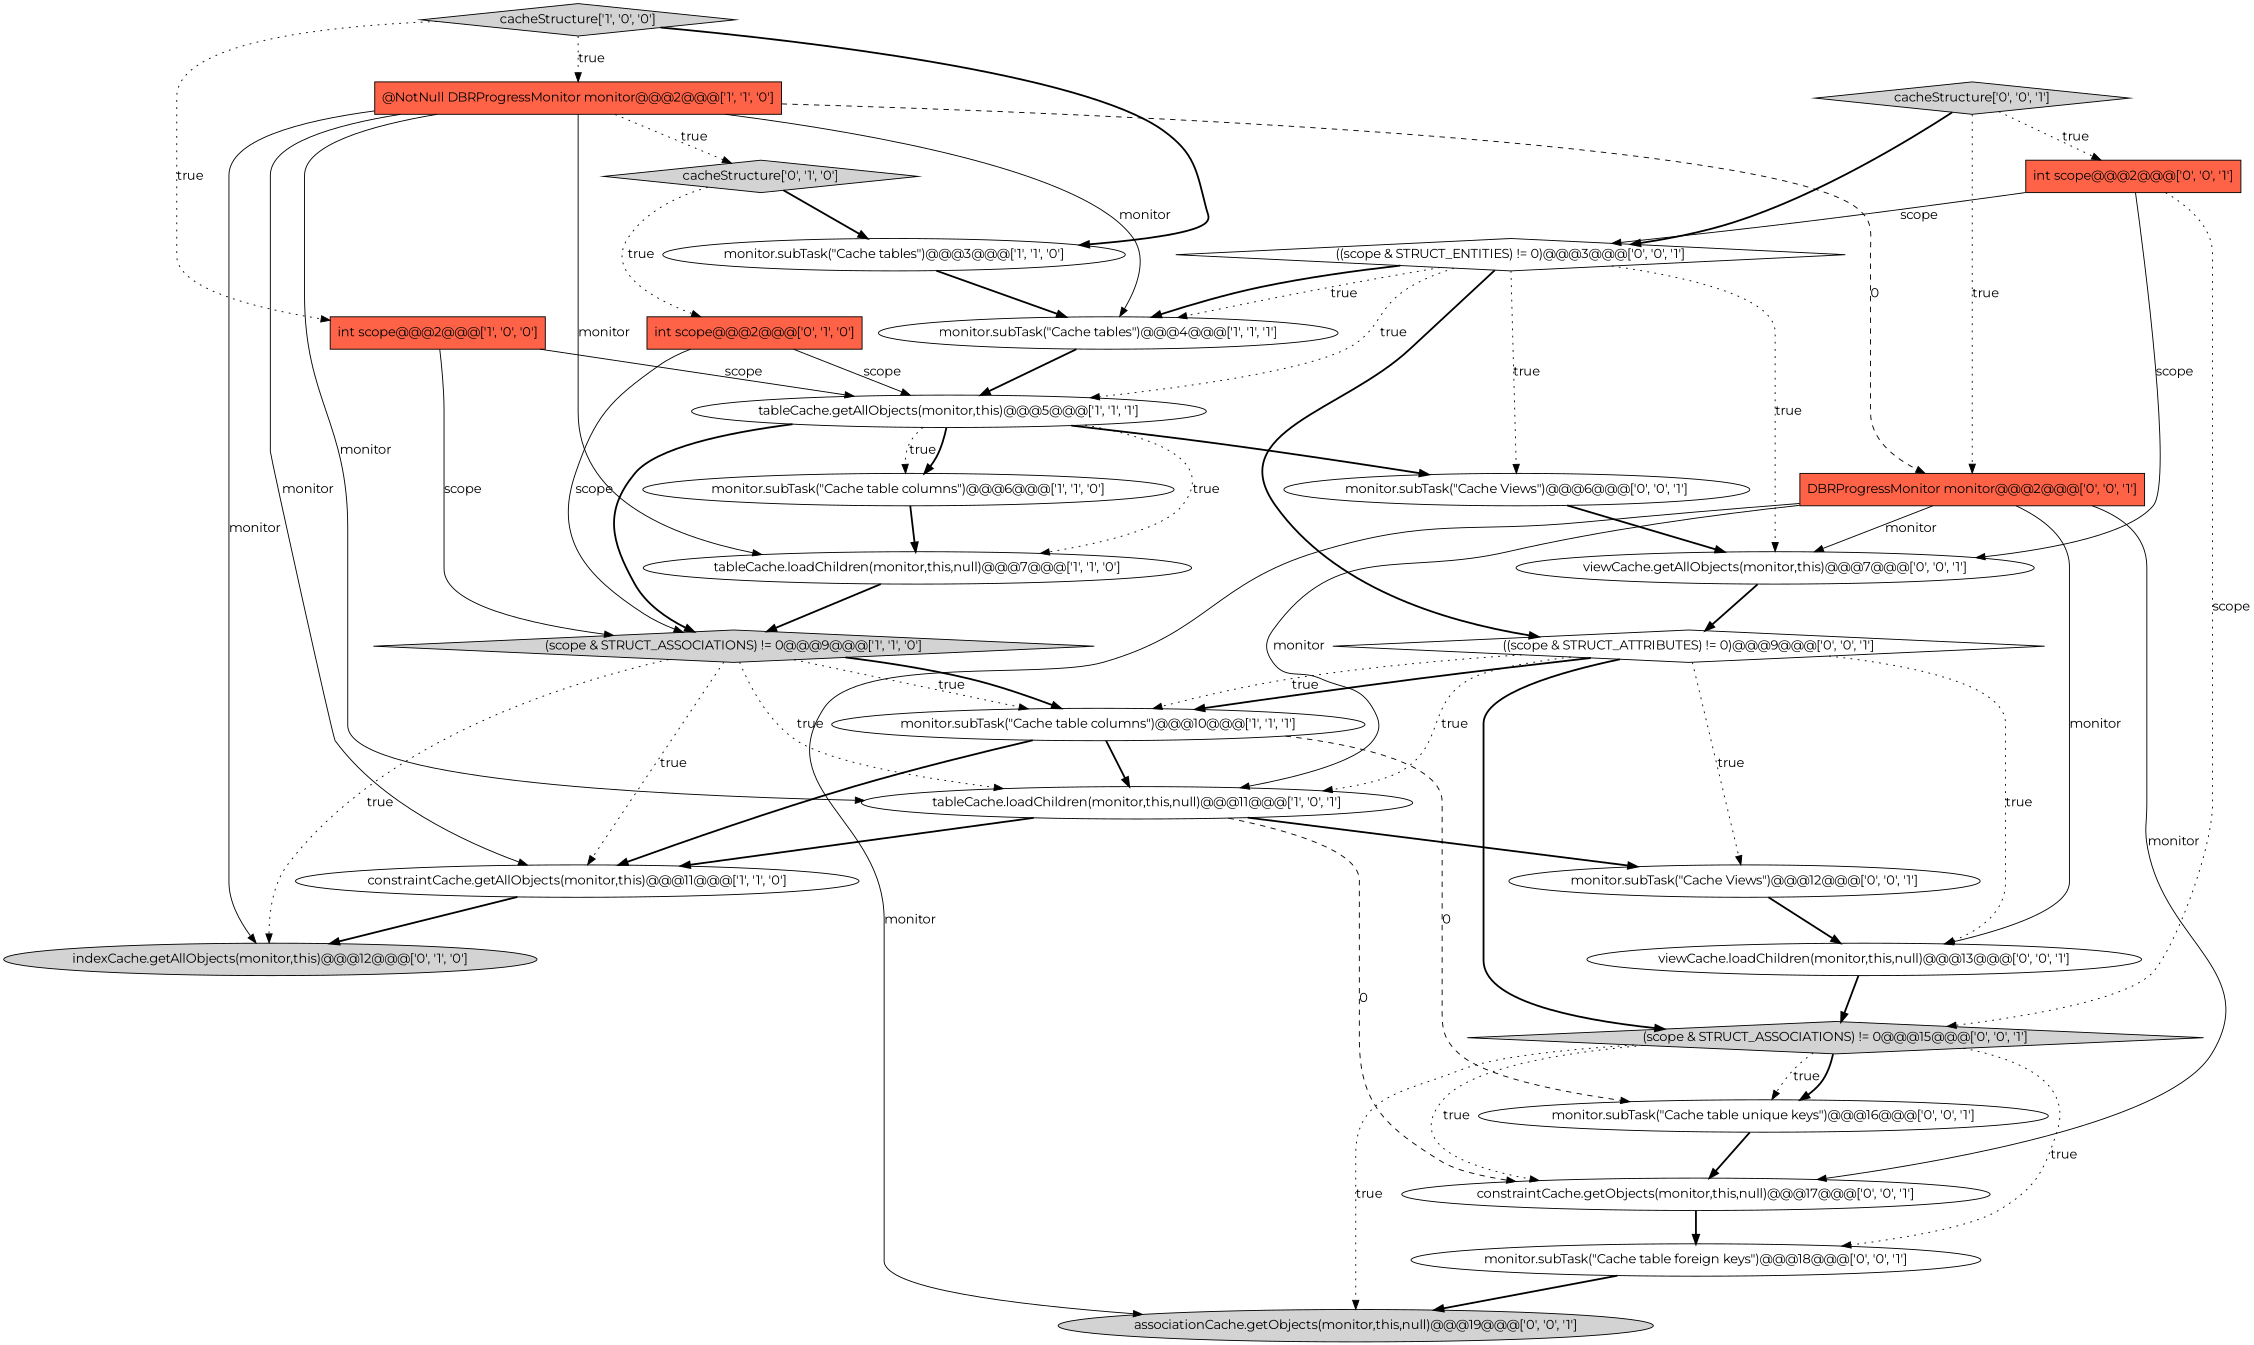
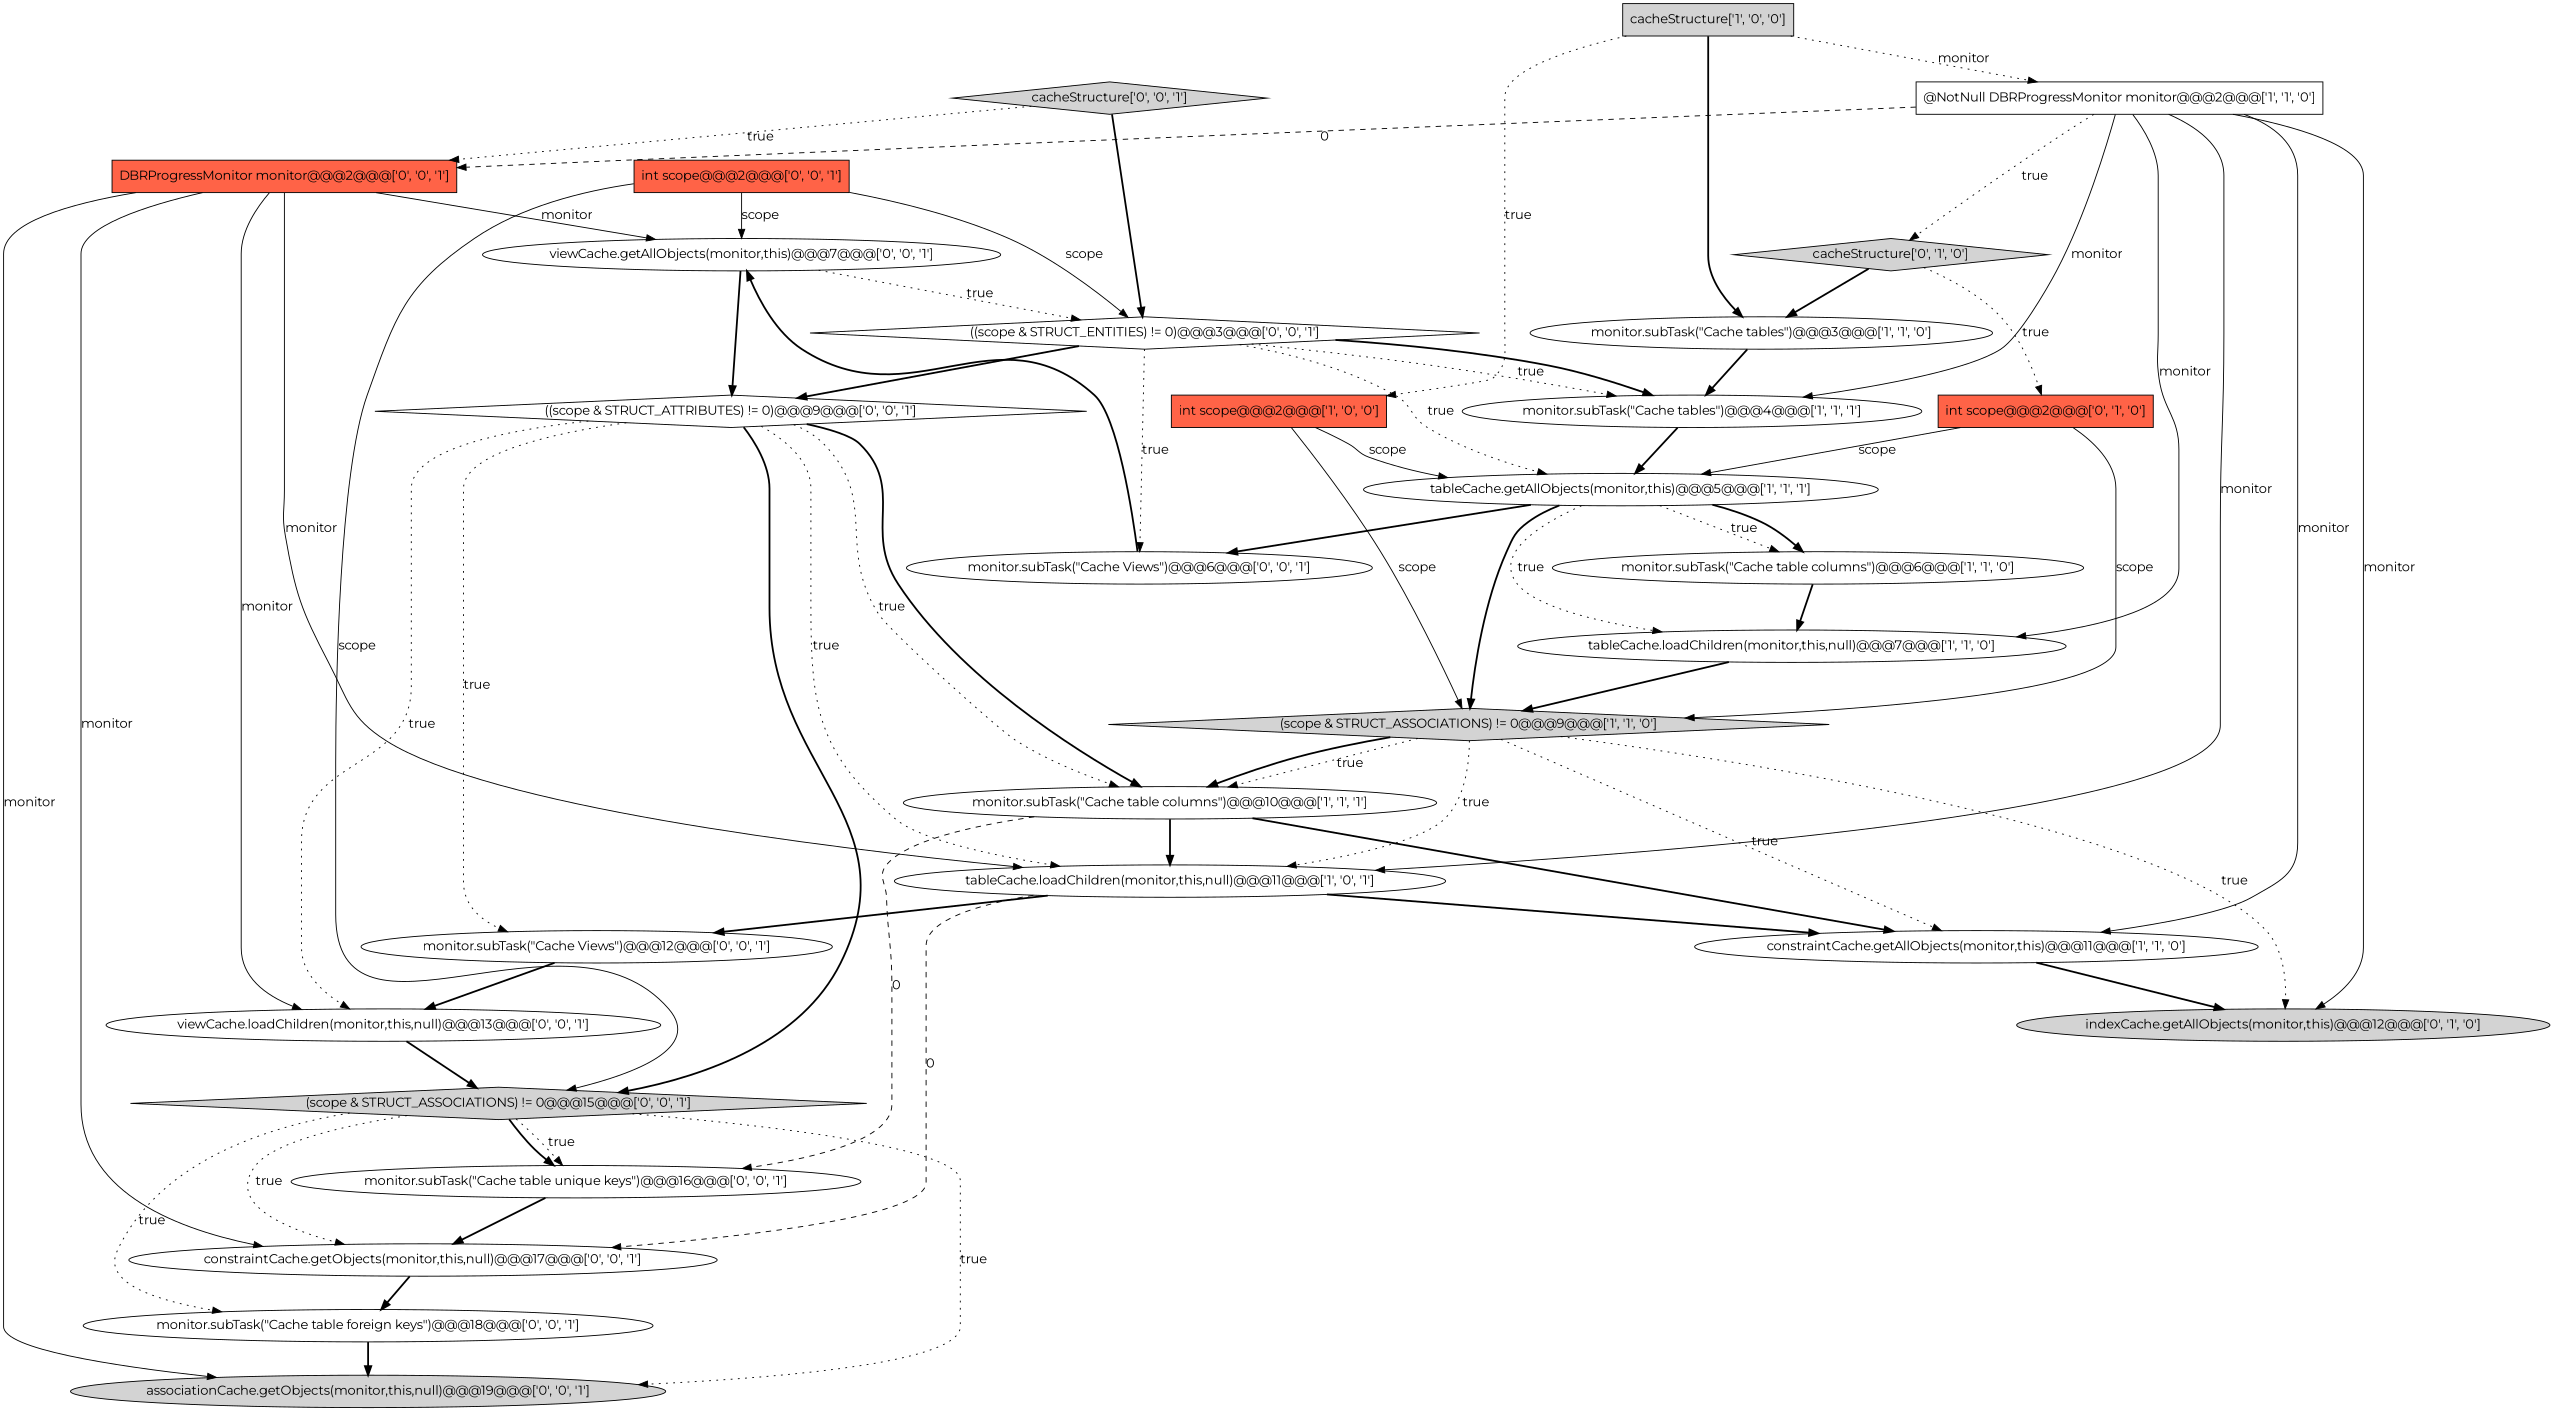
node "cacheStructure['1', '0', '0']": shape diamond -> box
edge "cacheStructure['1', '0', '0']" -> "@NotNull DBRProgressMonitor monitor@@@2@@@['1', '1', '0']": label "true" -> "monitor"
node "@NotNull DBRProgressMonitor monitor@@@2@@@['1', '1', '0']": fillcolor tomato -> white
edge "cacheStructure['0', '0', '1']" -> "int scope@@@2@@@['0', '0', '1']": removed, label "true"
edge "((scope & STRUCT_ENTITIES) != 0)@@@3@@@['0', '0', '1']" -> "viewCache.getAllObjects(monitor,this)@@@7@@@['0', '0', '1']": reversed
edge "int scope@@@2@@@['0', '0', '1']" -> "(scope & STRUCT_ASSOCIATIONS) != 0@@@15@@@['0', '0', '1']": style dotted -> solid
